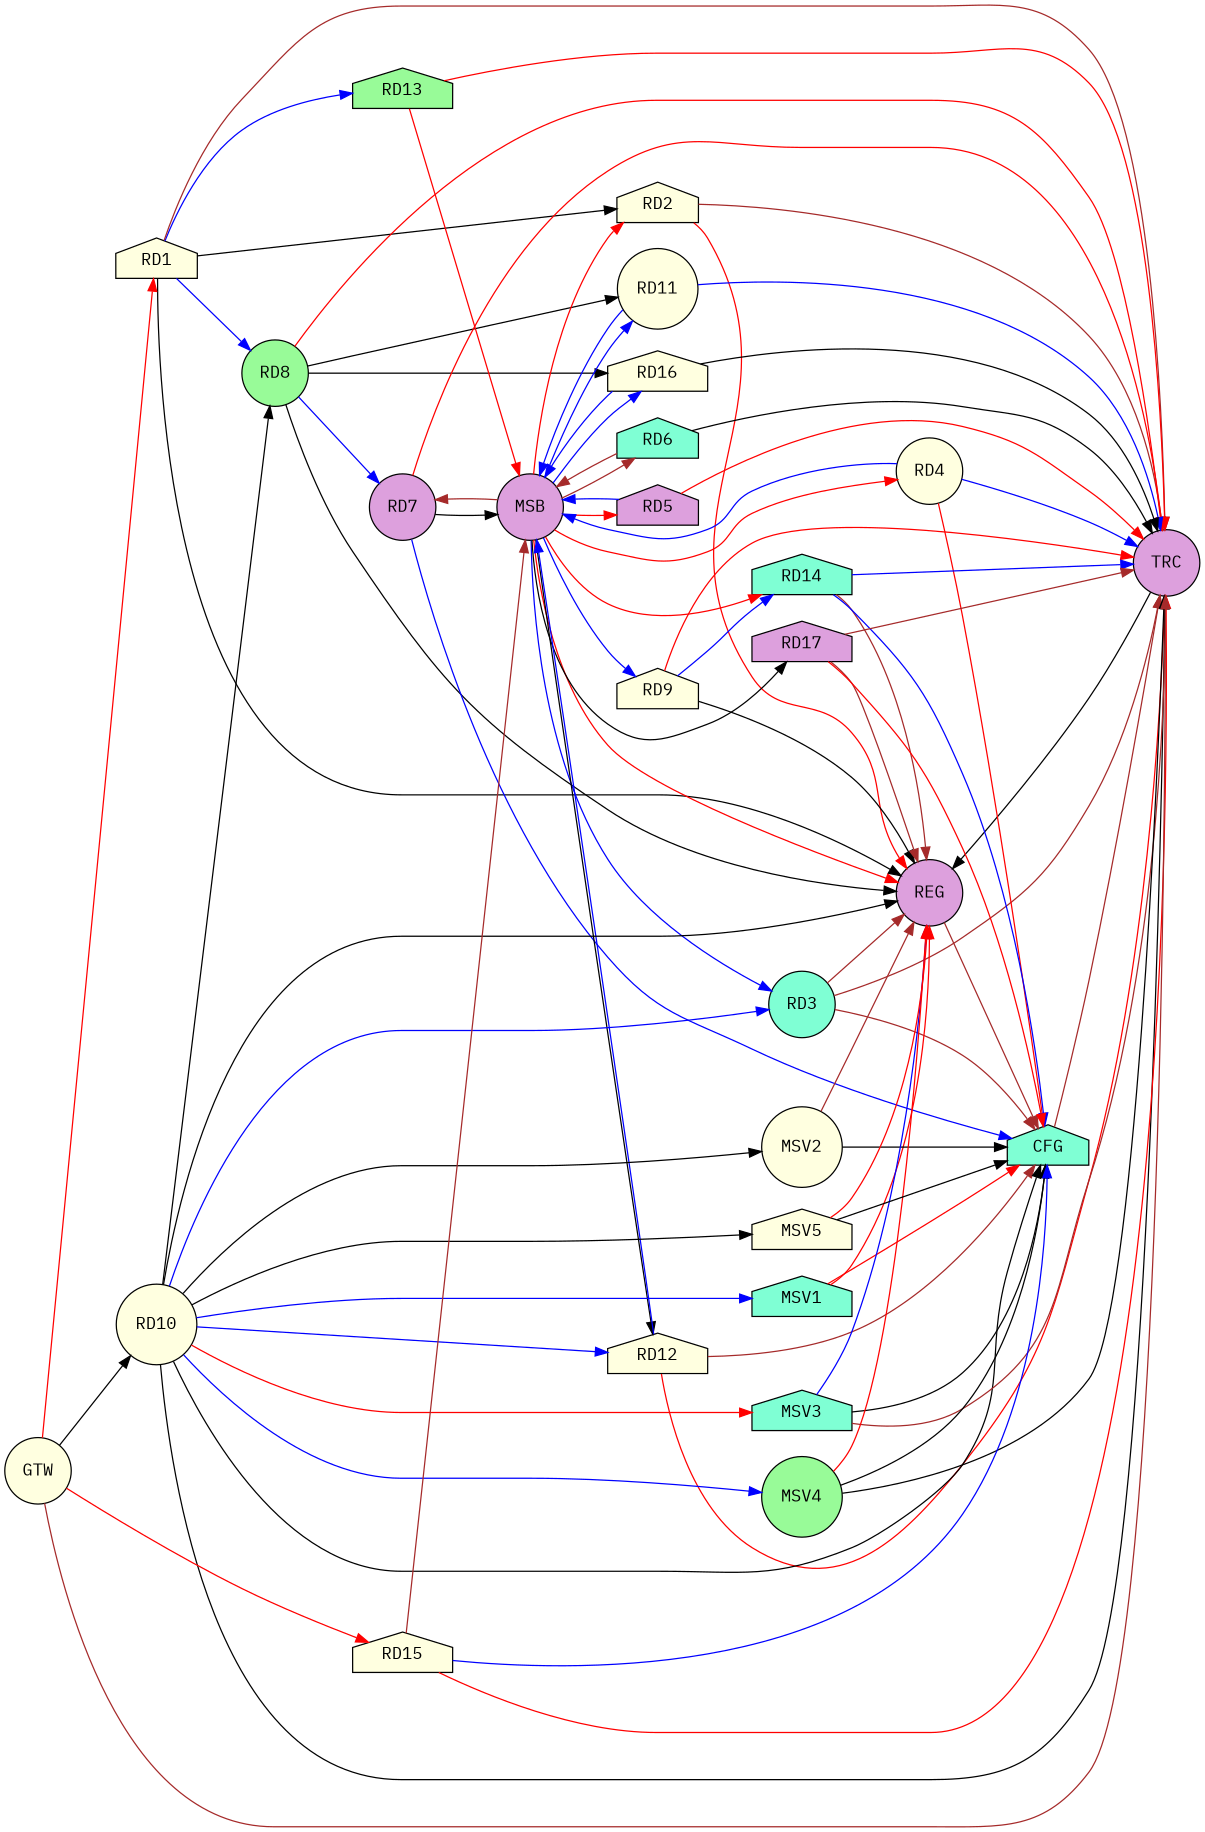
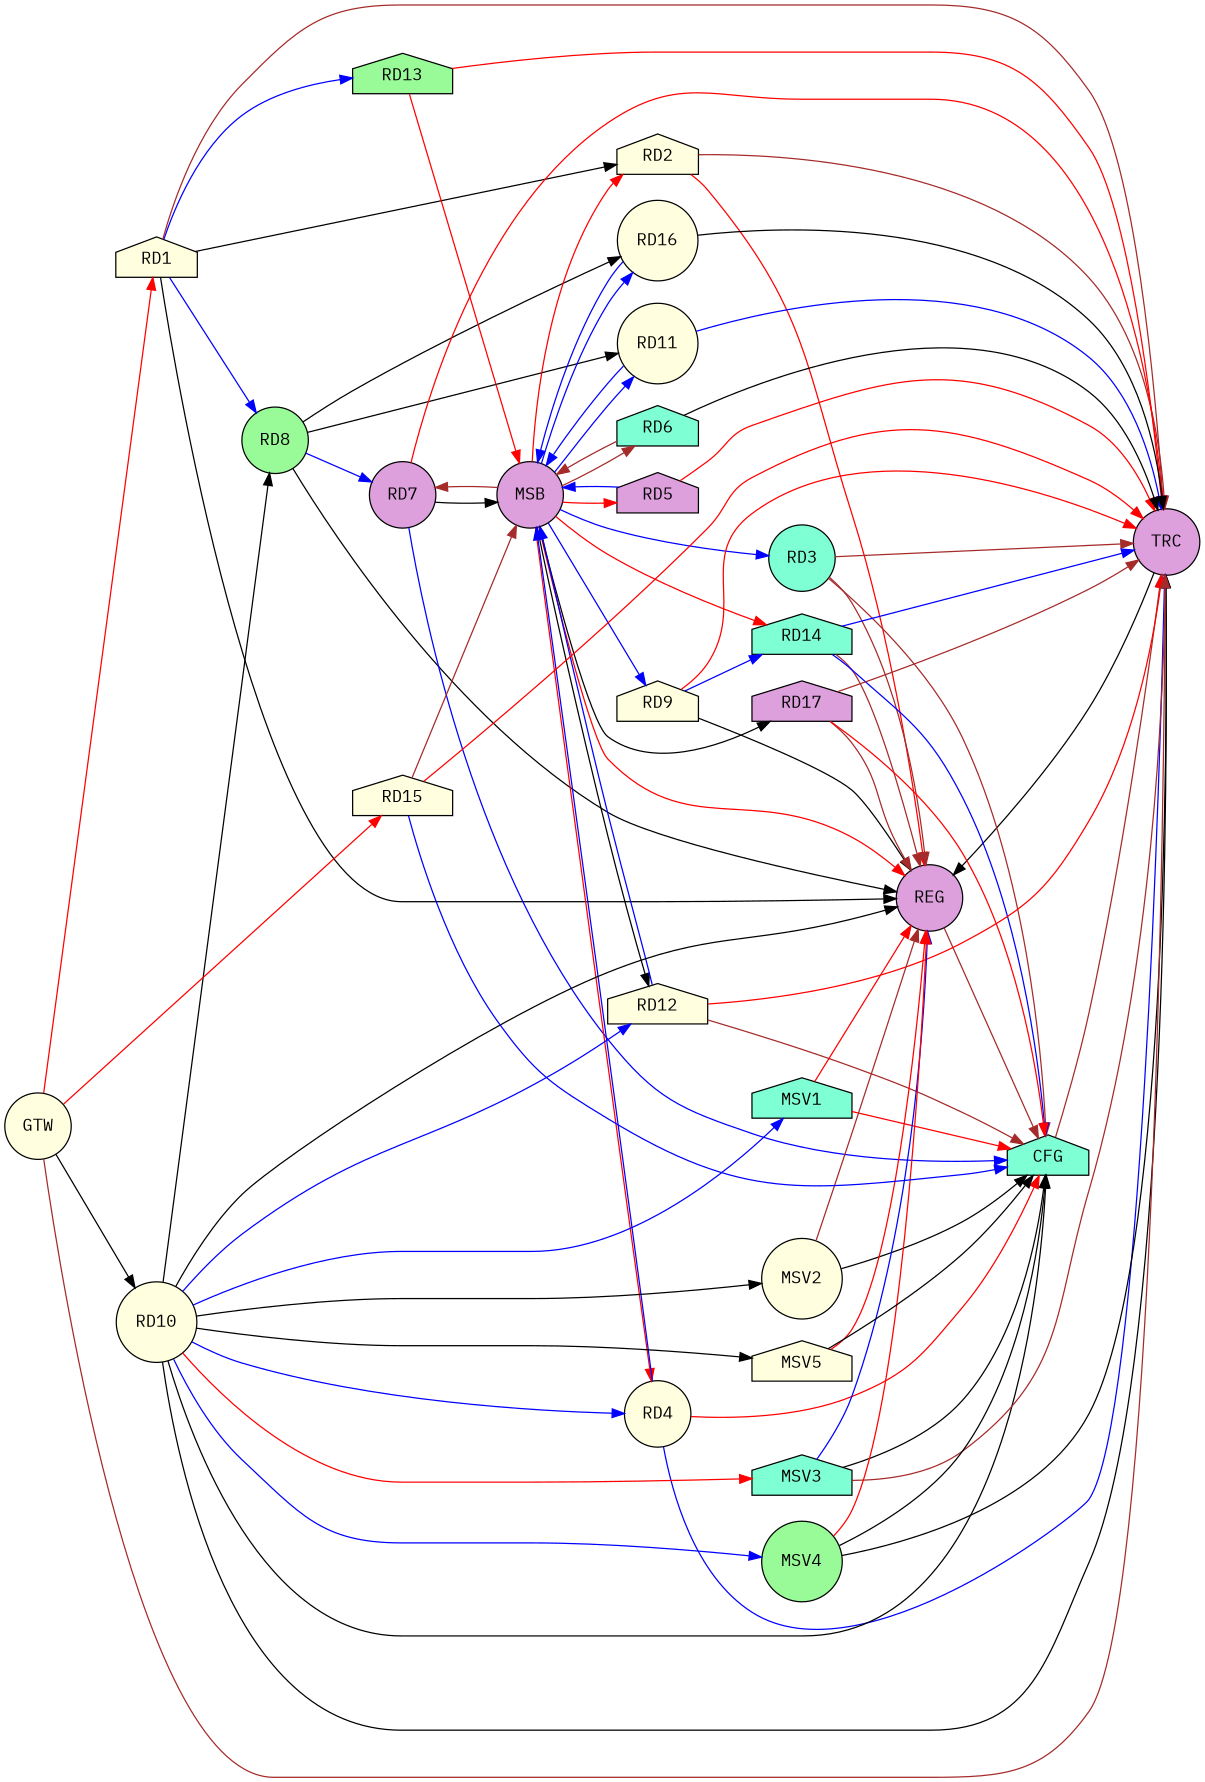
edge "RD8" -> "TRC": removed
node "RD16": shape house -> circle
edge "RD10" -> "RD3": now "RD10" -> "RD4"
